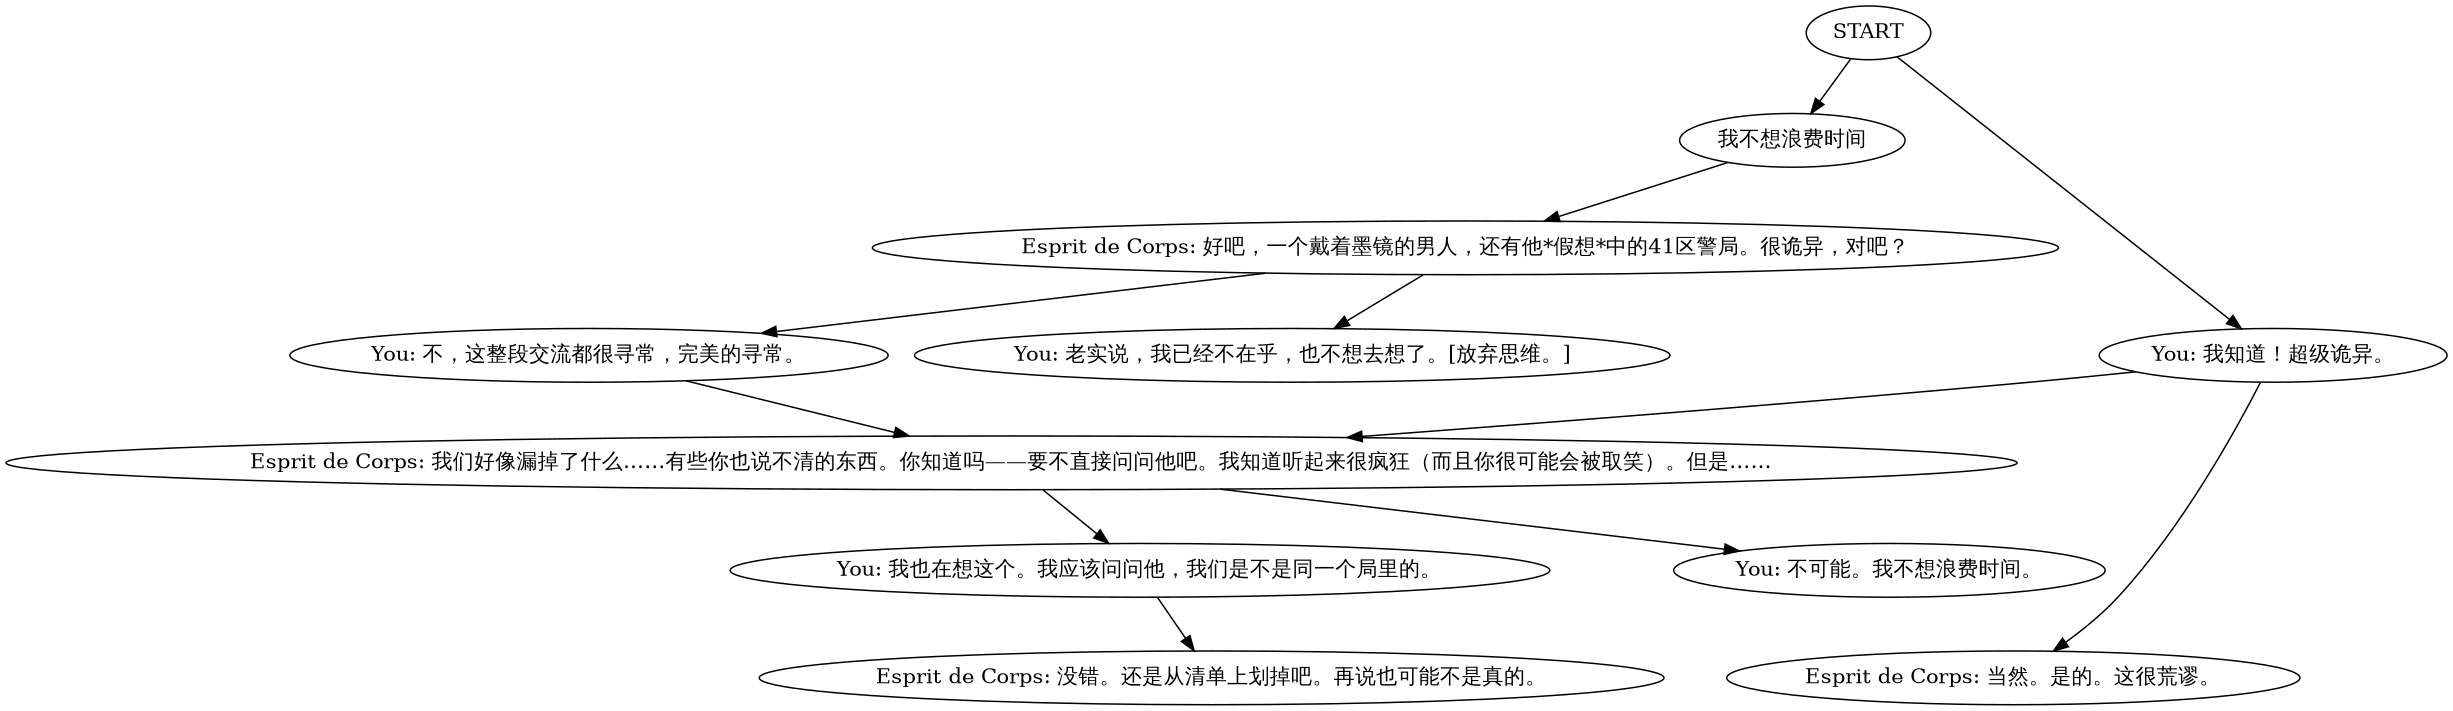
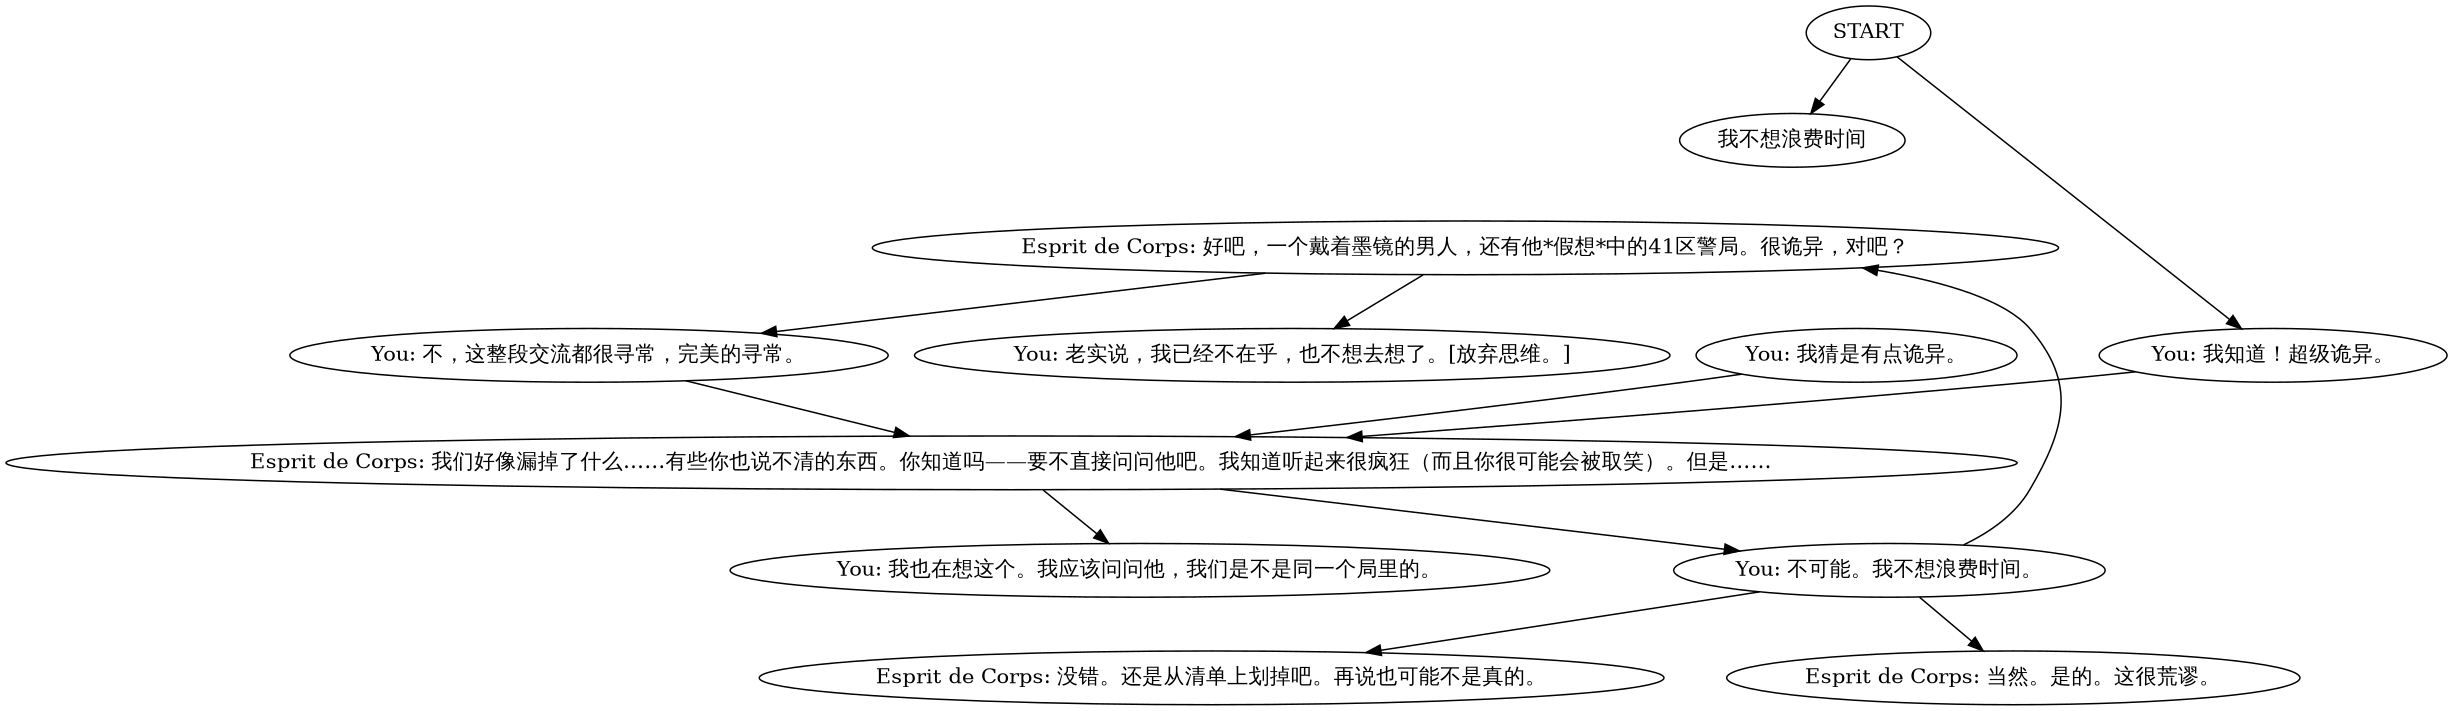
edge "我不想浪费时间" -> "Esprit de Corps: 好吧，一个戴着墨镜的男人，还有他*假想*中的41区警局。很诡异，对吧？": now "You: 不可能。我不想浪费时间。" -> "Esprit de Corps: 好吧，一个戴着墨镜的男人，还有他*假想*中的41区警局。很诡异，对吧？"
node "You: 我猜是有点诡异。": added
edge "You: 我知道！超级诡异。" -> "Esprit de Corps: 当然。是的。这很荒谬。": now "You: 不可能。我不想浪费时间。" -> "Esprit de Corps: 当然。是的。这很荒谬。"
edge "You: 我也在想这个。我应该问问他，我们是不是同一个局里的。" -> "Esprit de Corps: 没错。还是从清单上划掉吧。再说也可能不是真的。": now "You: 不可能。我不想浪费时间。" -> "Esprit de Corps: 没错。还是从清单上划掉吧。再说也可能不是真的。"
